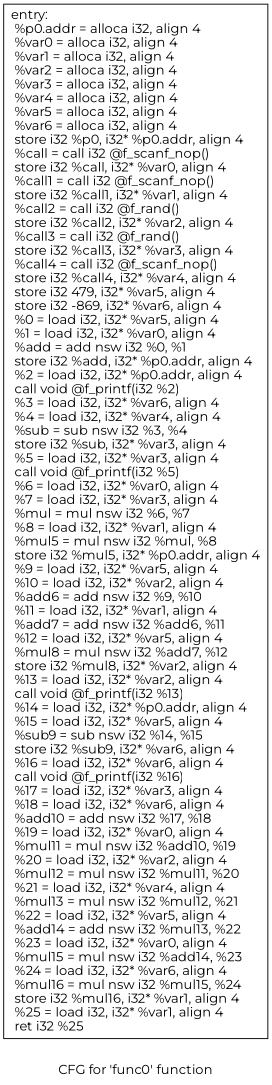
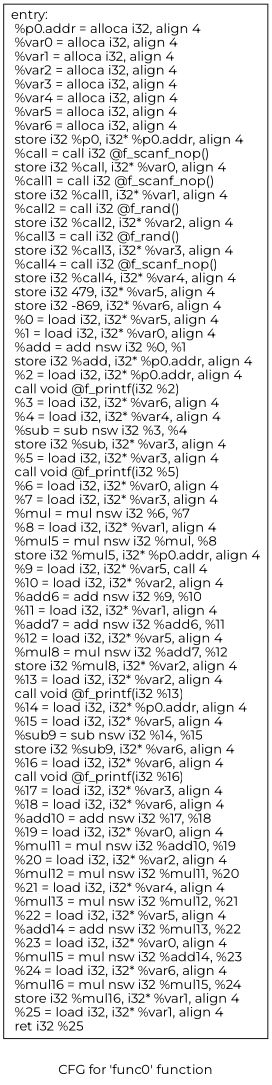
node "entry:": text "%9 = load i32, i32* %var5, align 4" -> "%9 = load i32, i32* %var5, call 4"
